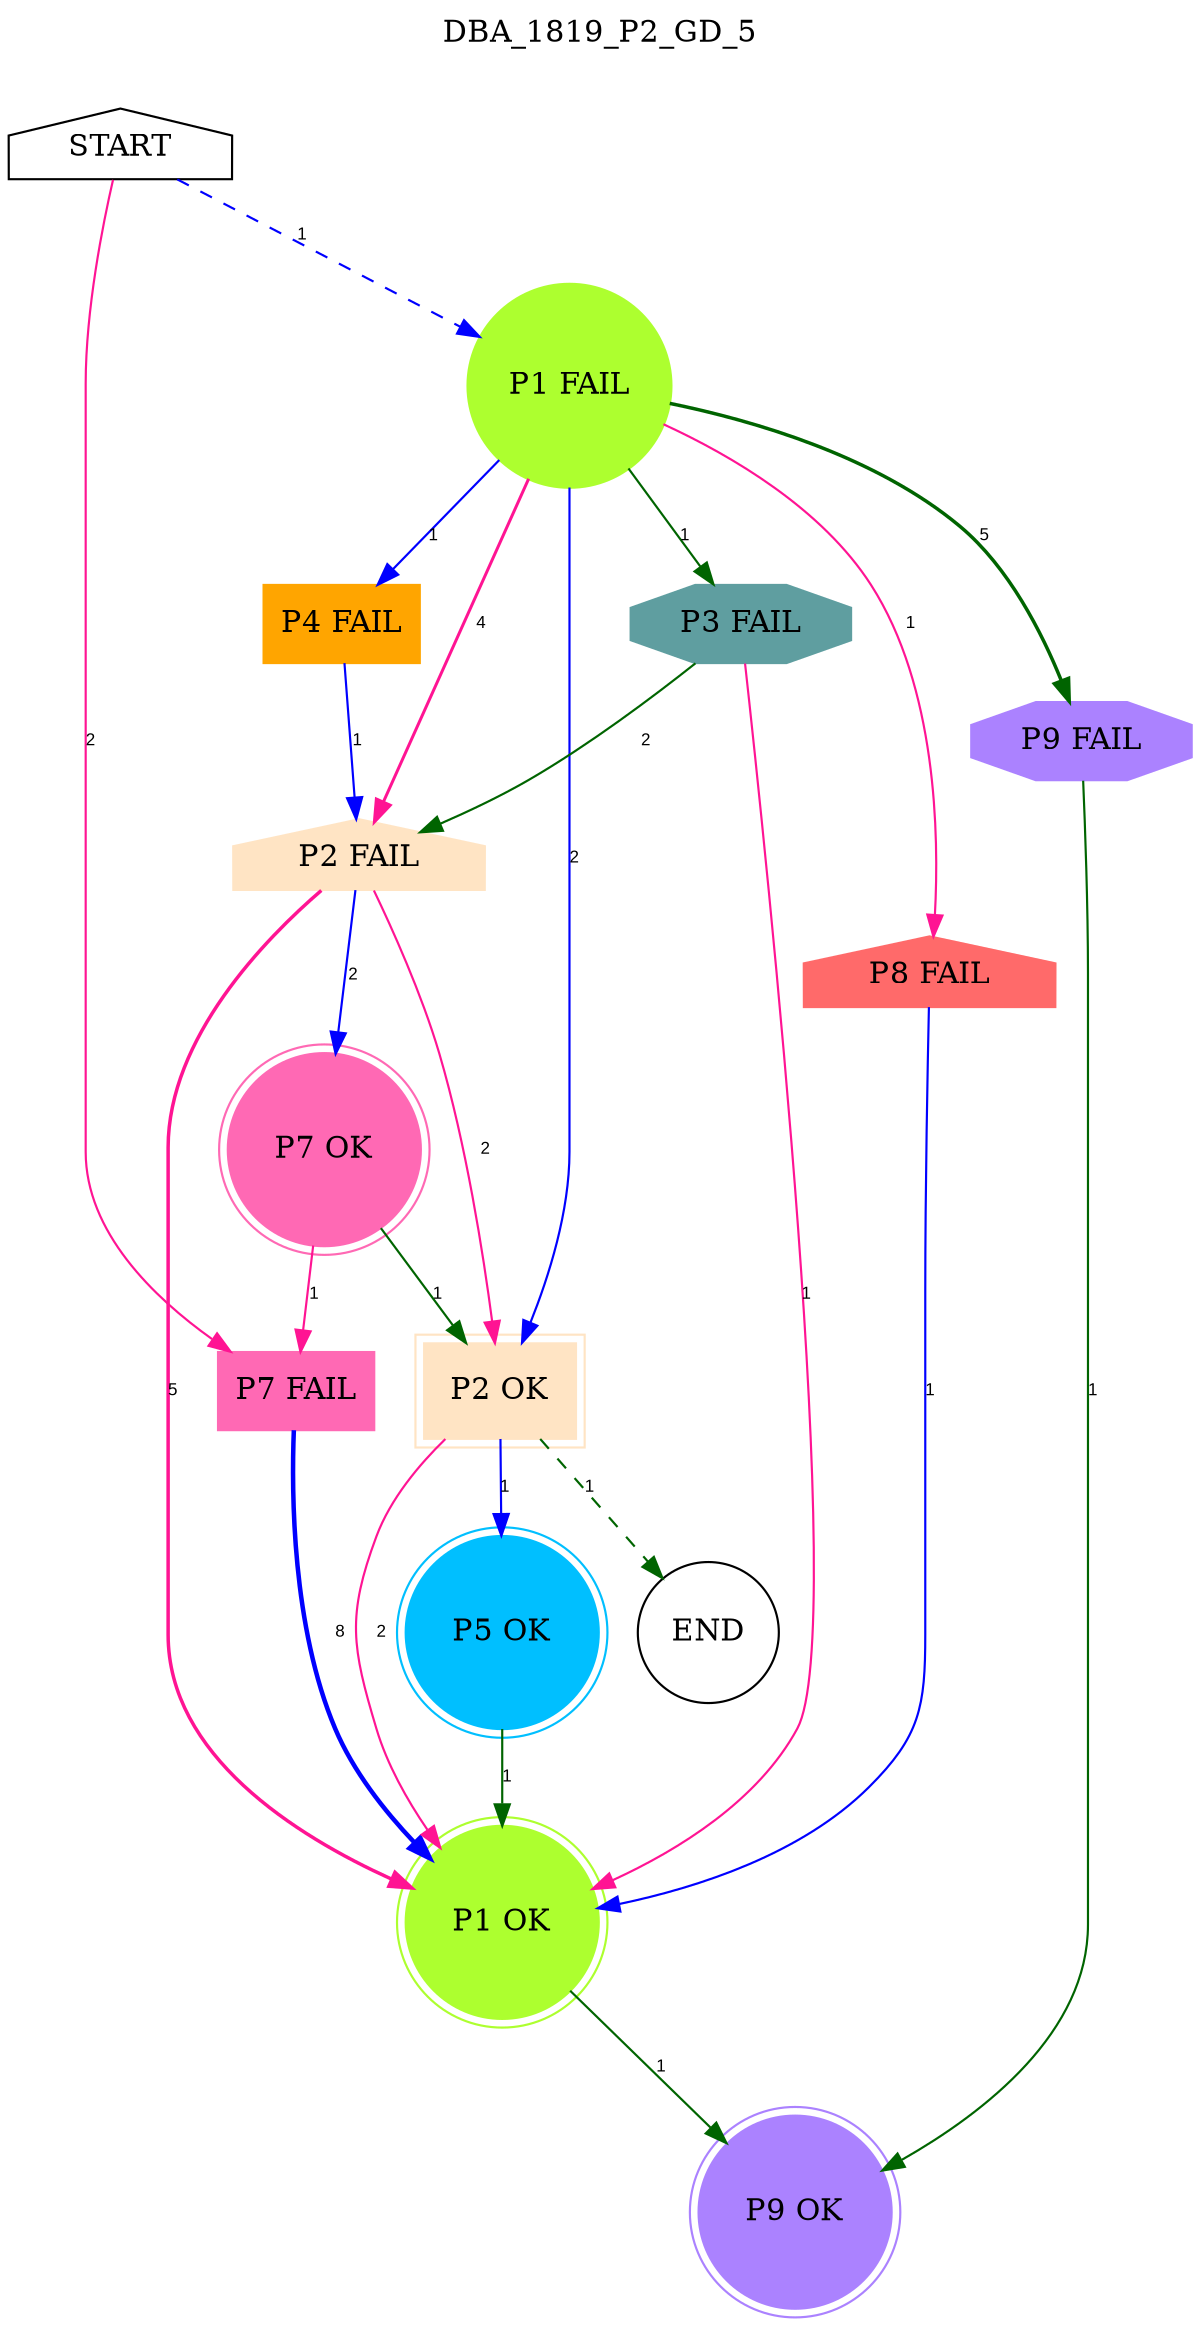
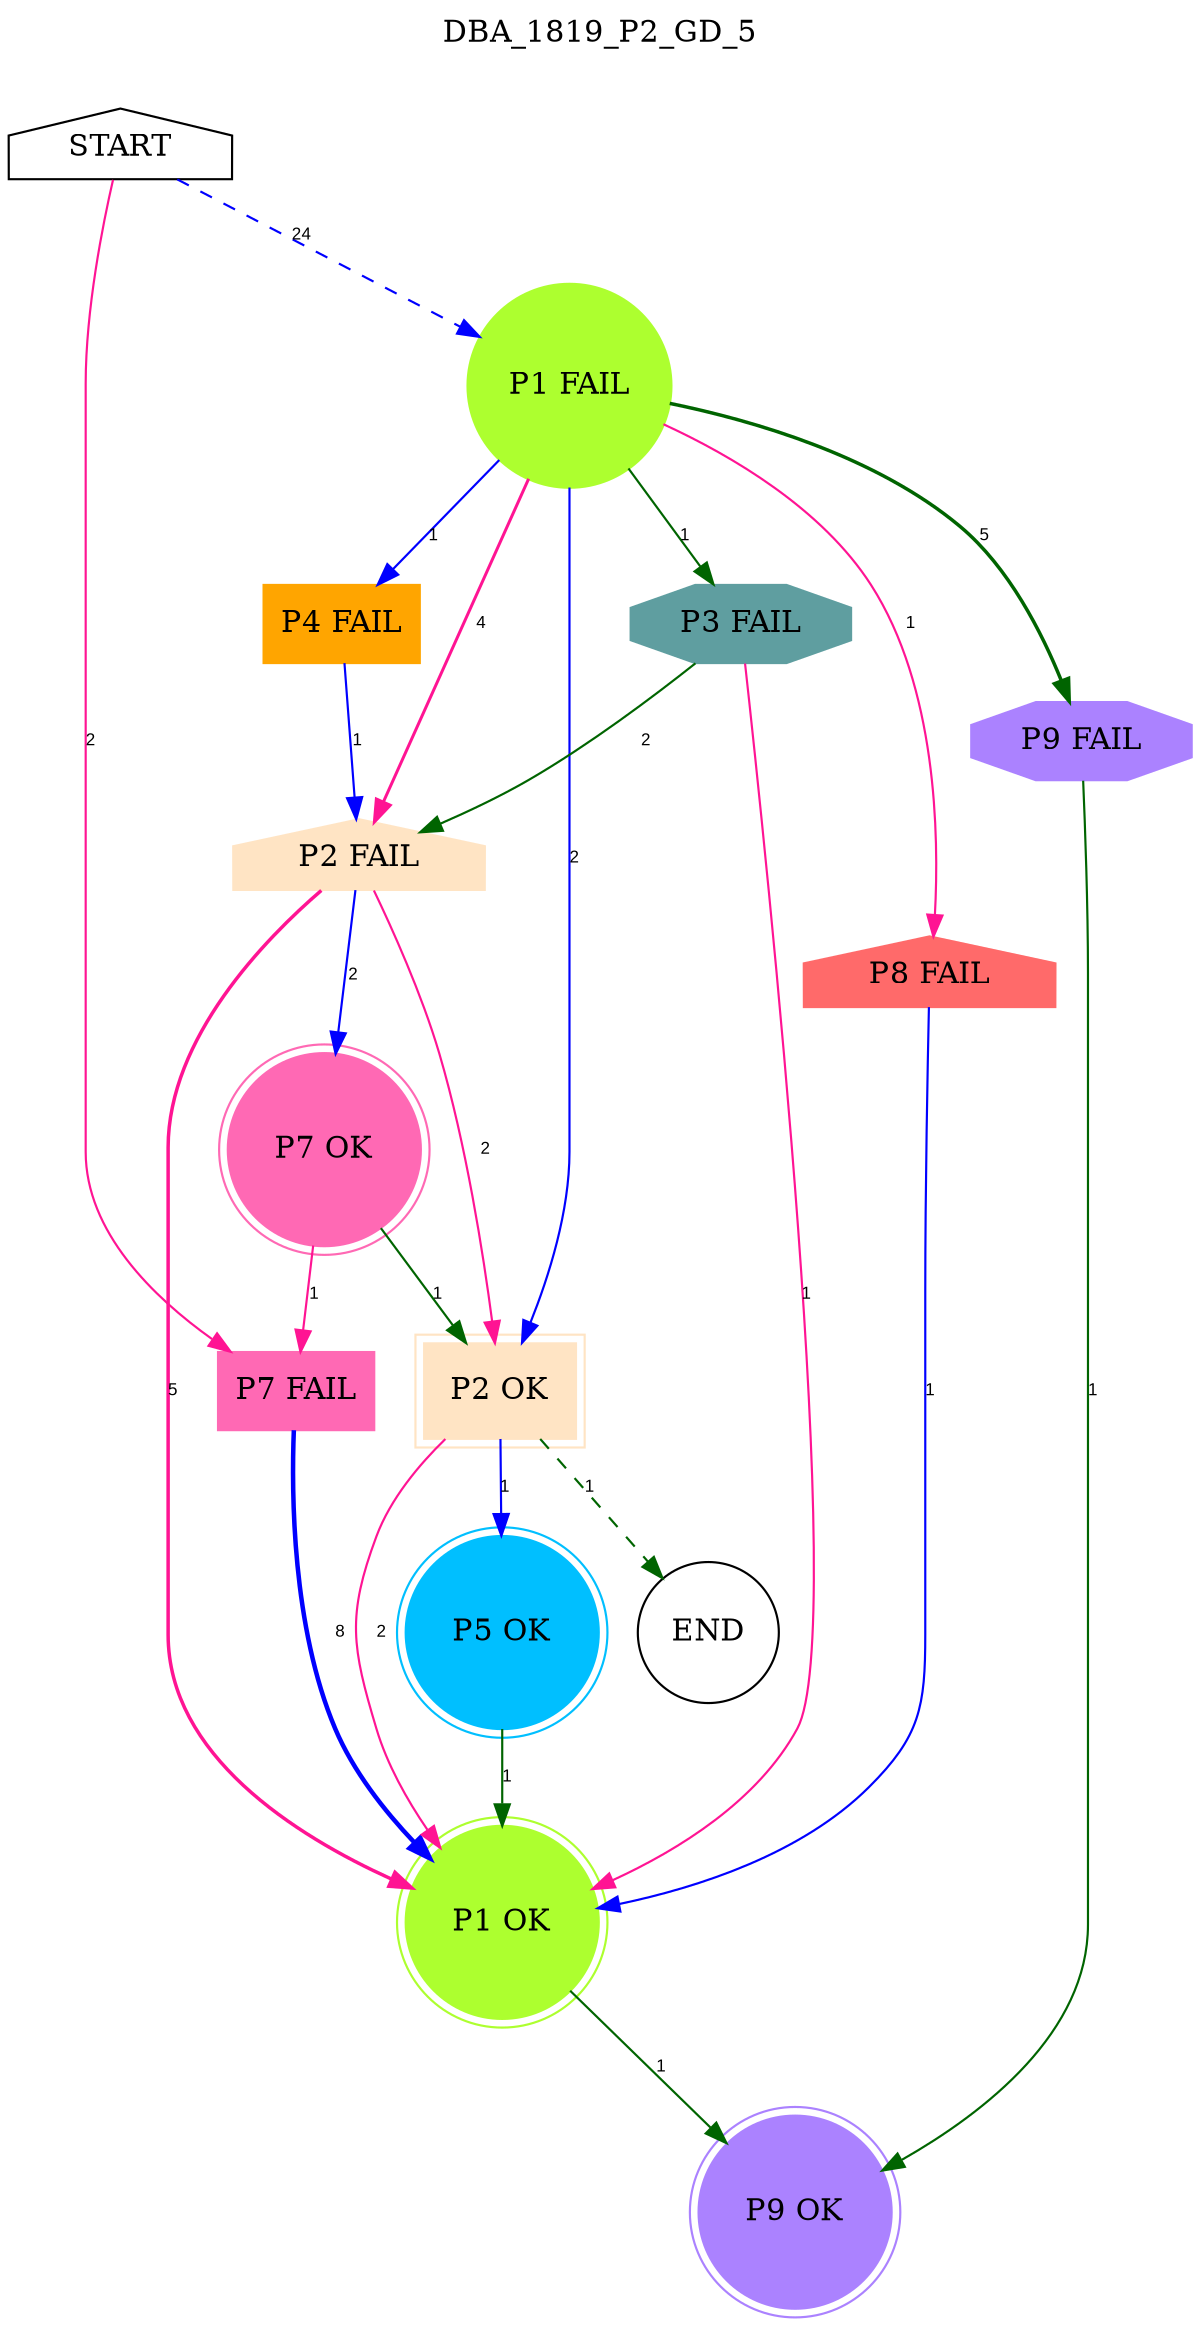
edge "START" -> "P1 FAIL": label "1" -> "24"
